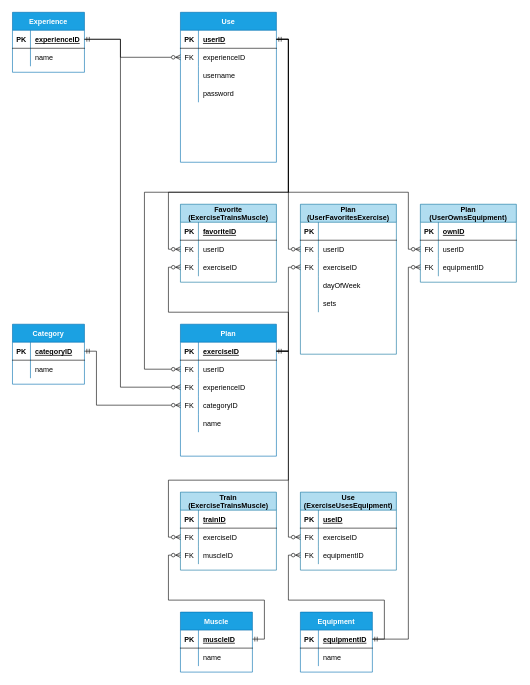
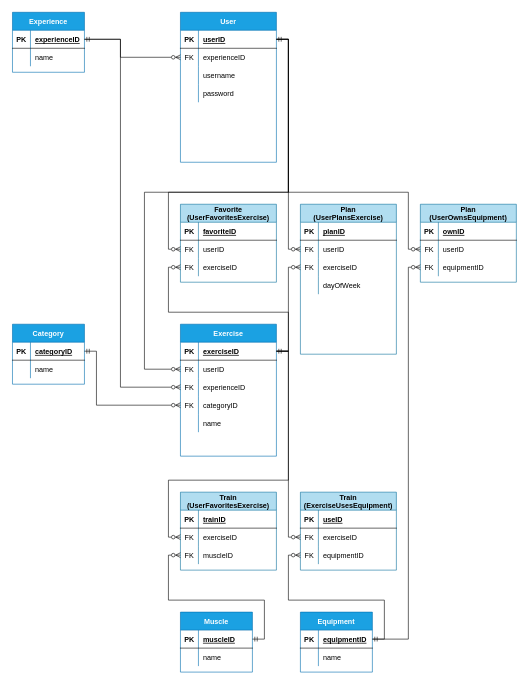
node "Use": label "Use" -> "User"
node "Favorite (ExerciseTrainsMuscle)": label "Favorite (ExerciseTrainsMuscle)" -> "Favorite (UserFavoritesExercise)"
node "Plan (UserFavoritesExercise)": label "Plan (UserFavoritesExercise)" -> "Plan (UserPlansExercise)"
node "planID": added
node "sets": removed
node "Plan": label "Plan" -> "Exercise"
node "Train (ExerciseTrainsMuscle)": label "Train (ExerciseTrainsMuscle)" -> "Train (UserFavoritesExercise)"
node "Use (ExerciseUsesEquipment)": label "Use (ExerciseUsesEquipment)" -> "Train (ExerciseUsesEquipment)"
